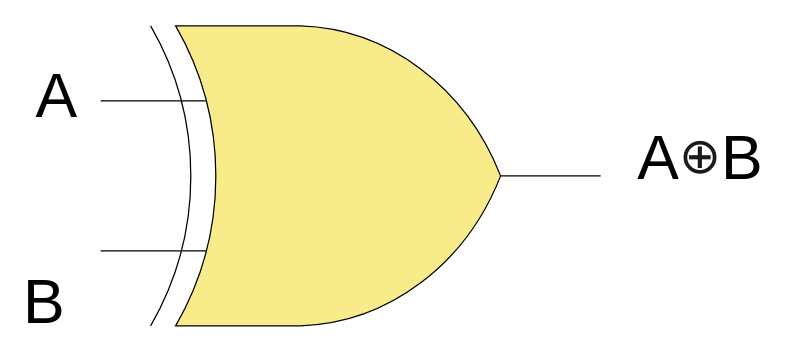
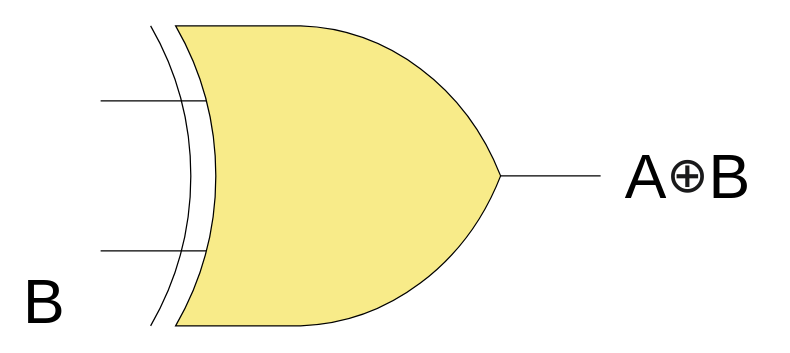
node "A": removed
node "A⊕B": moved (701, 157) -> (688, 176)
